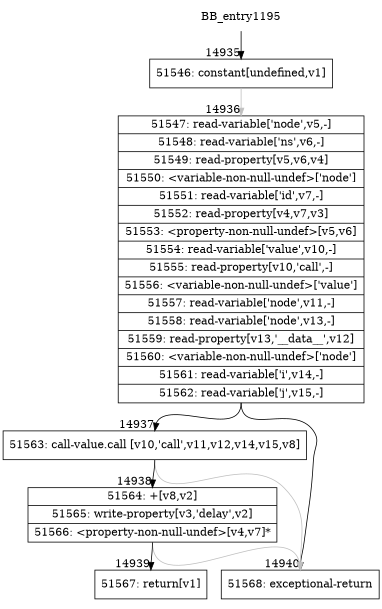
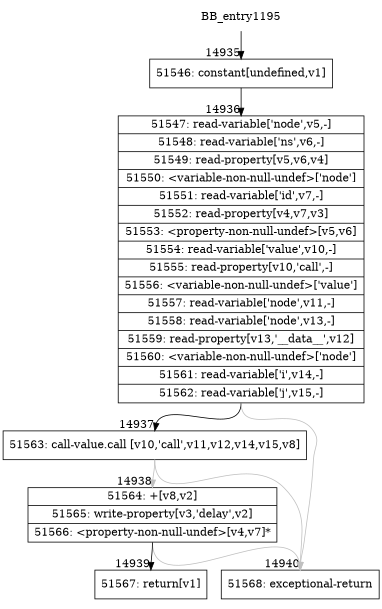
edge "51546: constant[undefined,v1]" -> "51547: read-variable['node',v5,-]": color gray -> black
edge "51547: read-variable['node',v5,-]" -> "51568: exceptional-return": color black -> gray
edge "51563: call-value.call [v10,'call',v11,v12,v14,v15,v8]" -> "51564: +[v8,v2]": color black -> gray
